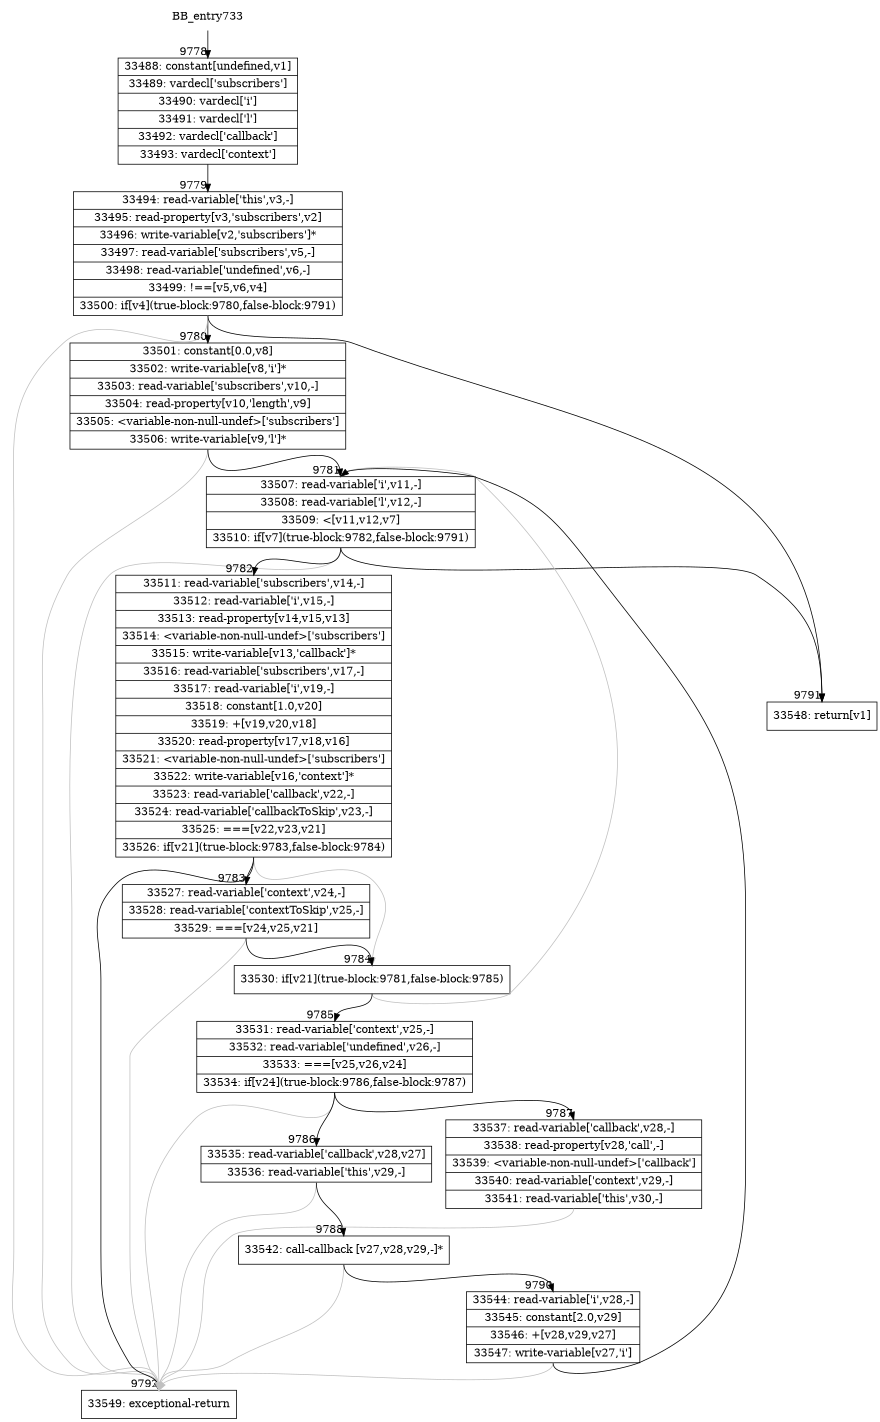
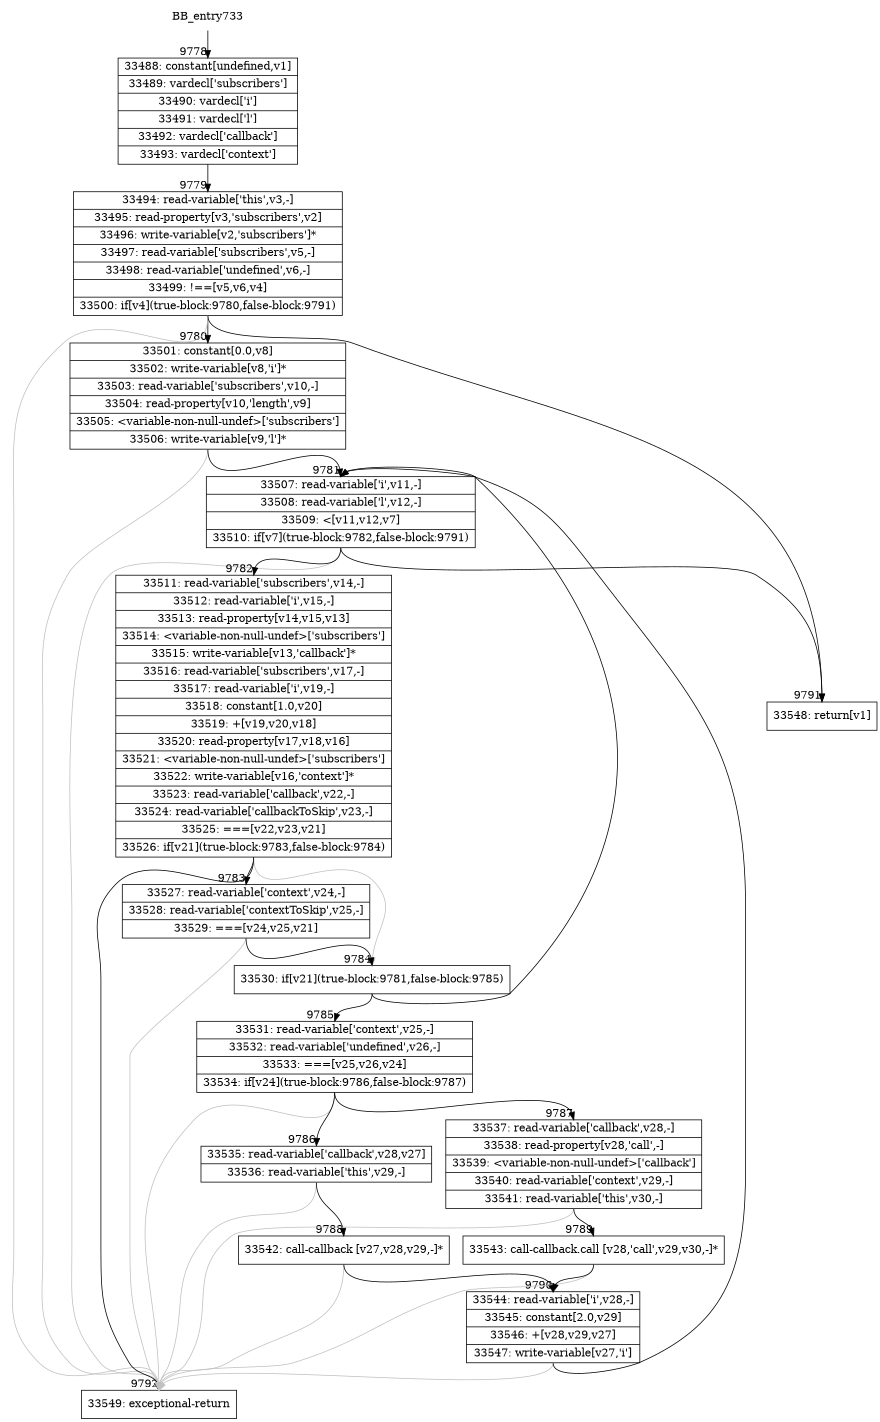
edge "33530: if[v21](true-block:9781,false-block:9785)" -> "33507: read-variable['i',v11,-]": color gray -> black
node "33543: call-callback.call [v28,'call',v29,v30,-]*": added
